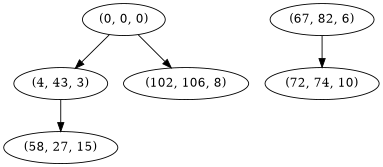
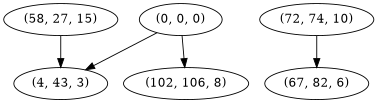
edge "(67, 82, 6)" -> "(72, 74, 10)": reversed
edge "(4, 43, 3)" -> "(58, 27, 15)": reversed
